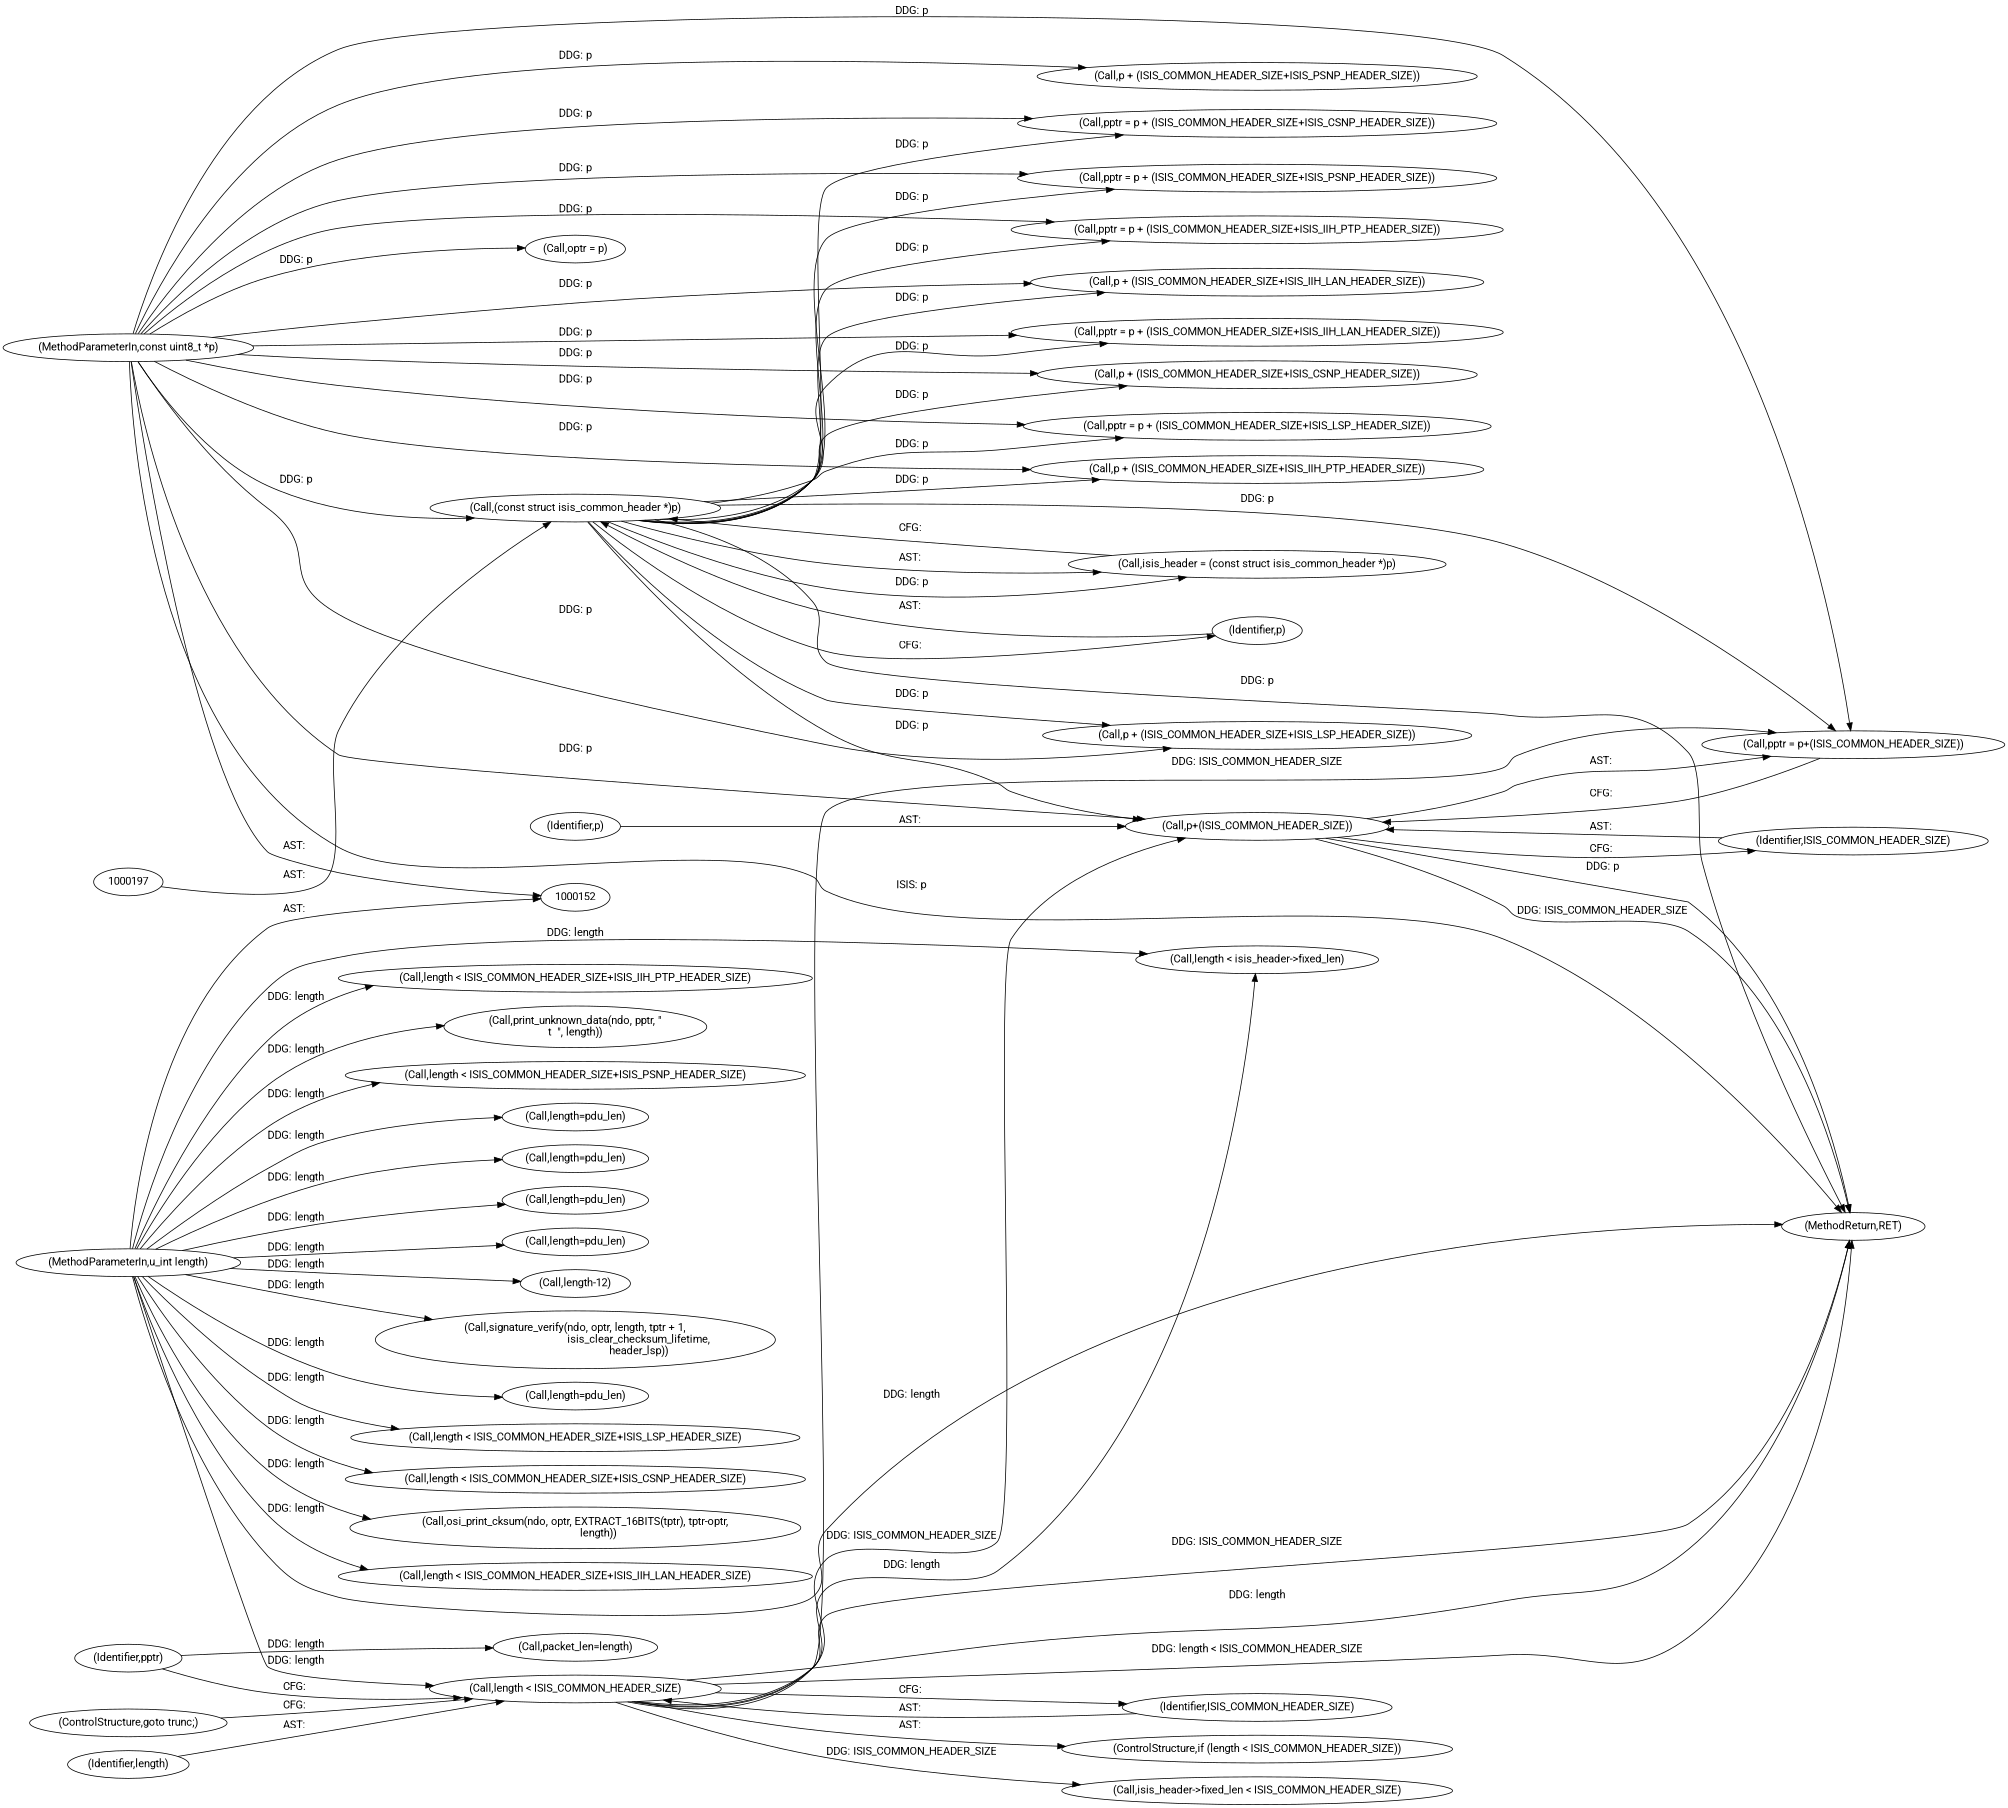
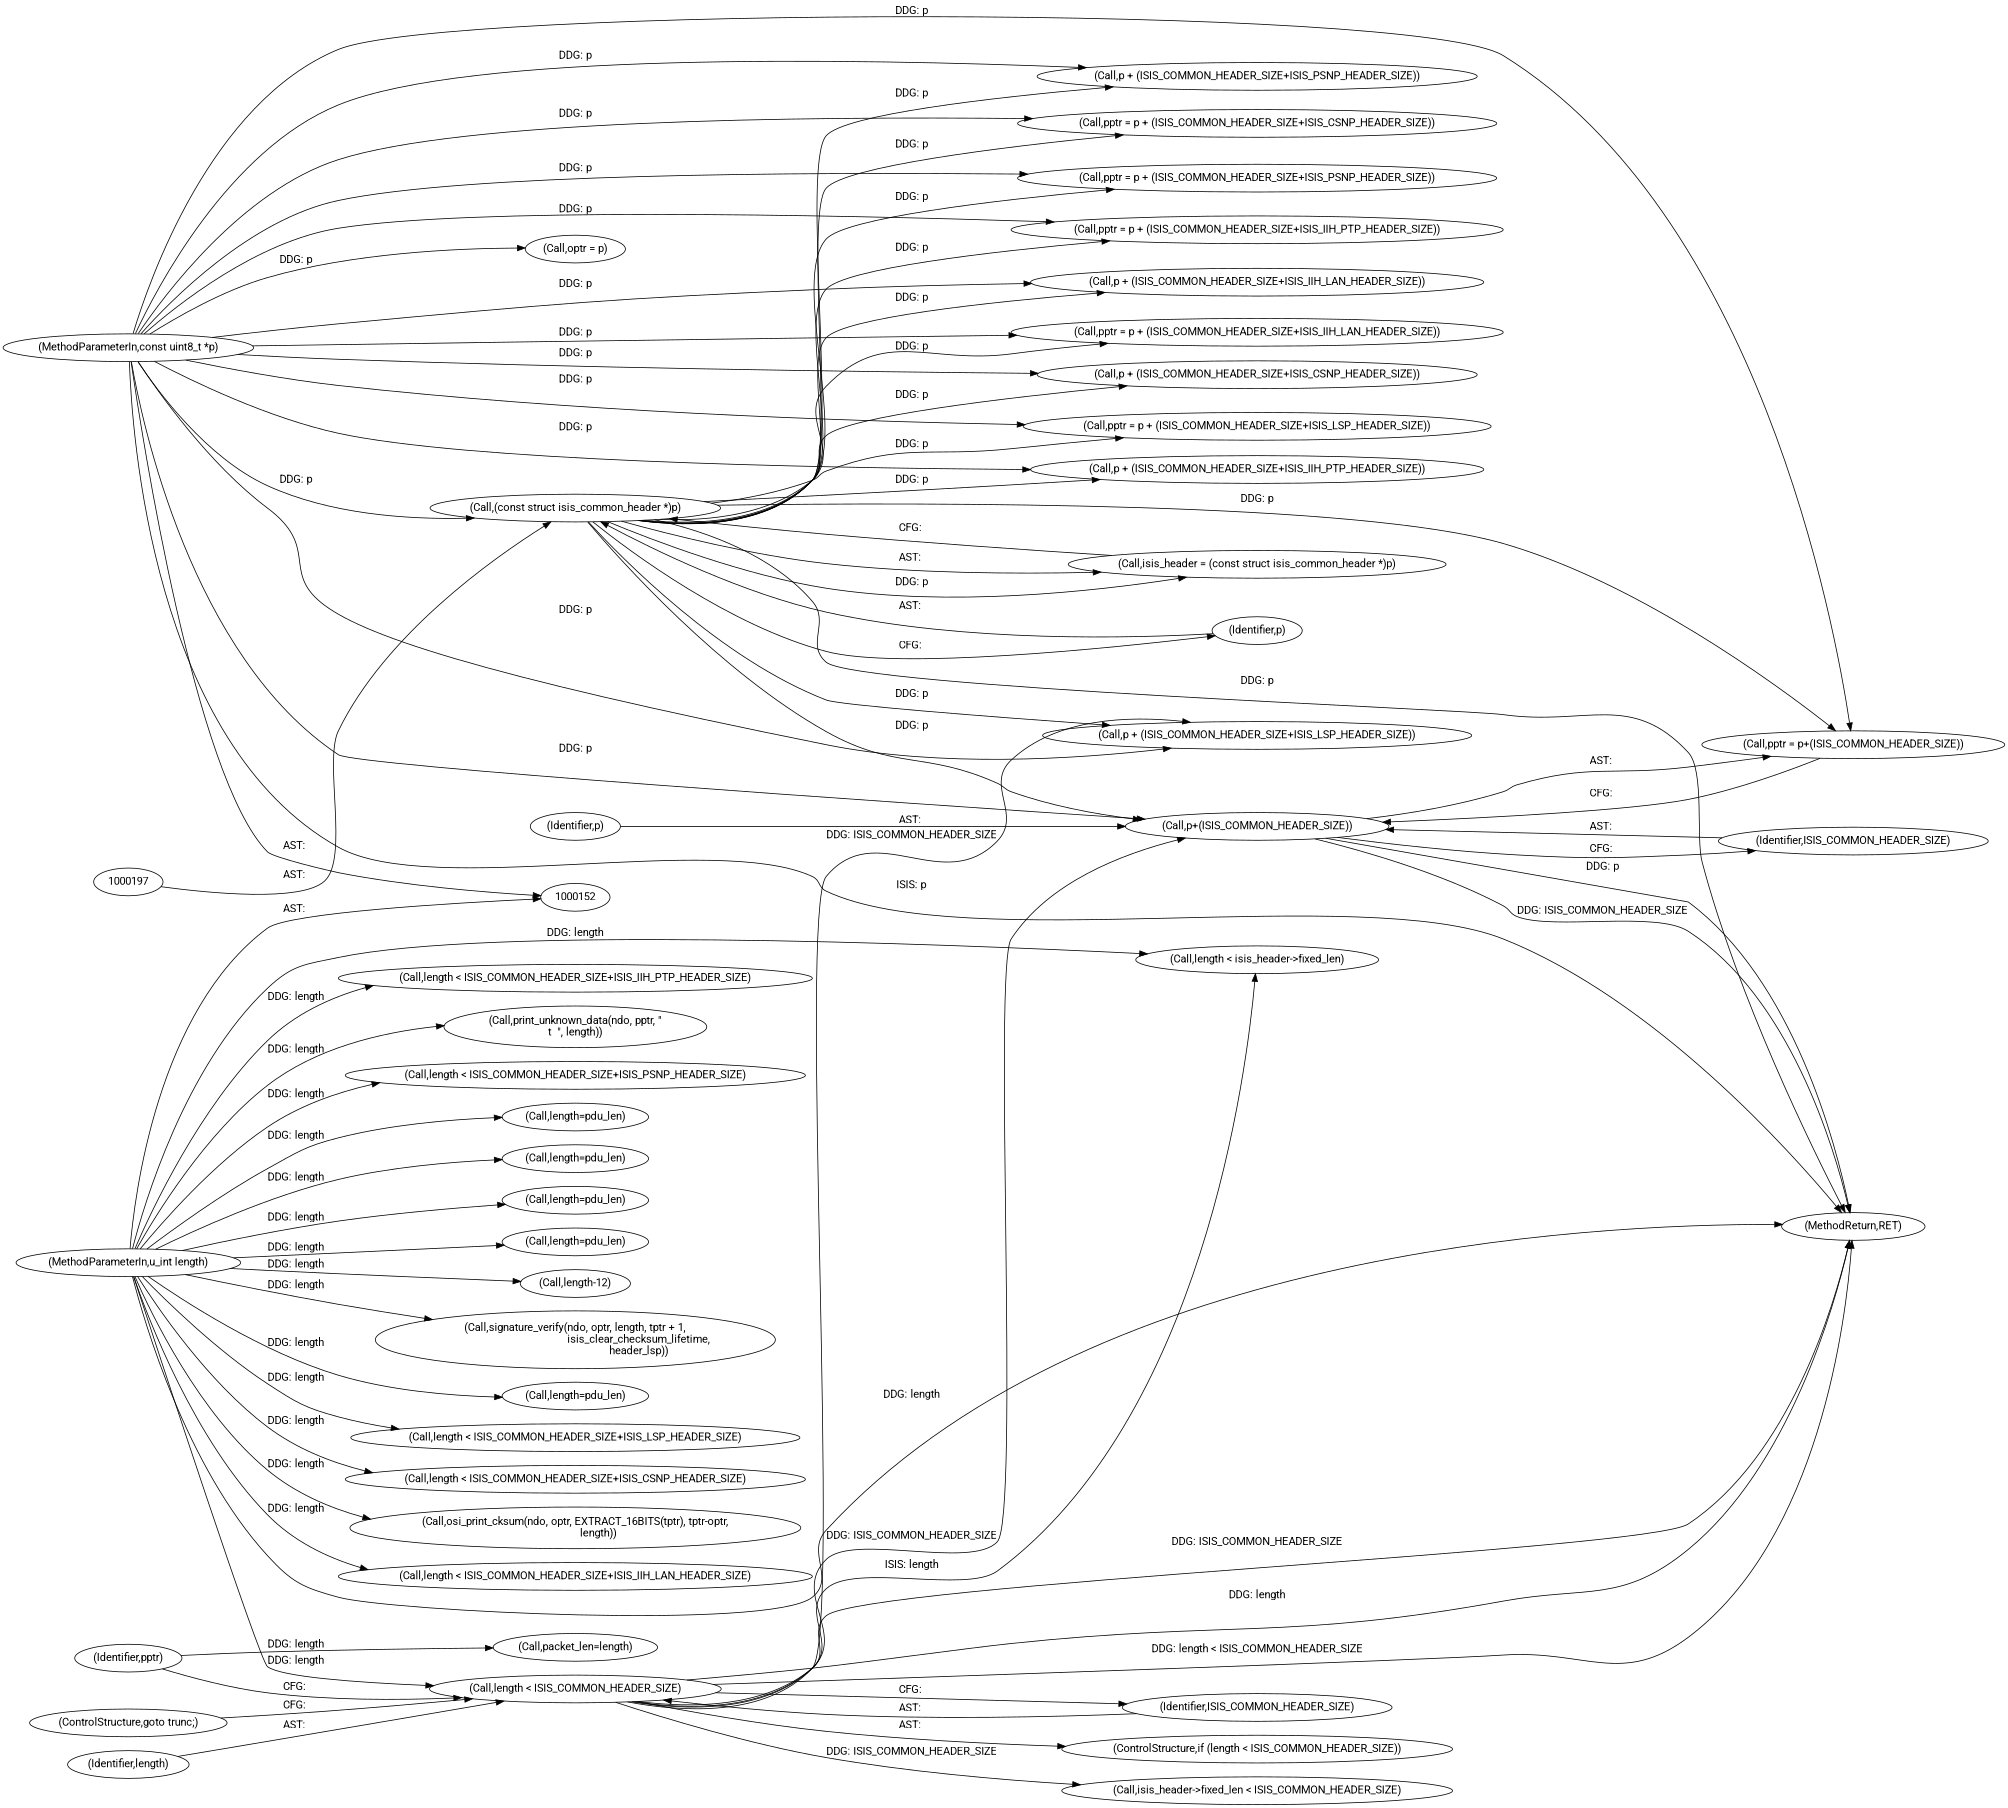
edge "(Call,(const struct isis_common_header *)p)" -> "(Call,p + (ISIS_COMMON_HEADER_SIZE+ISIS_PSNP_HEADER_SIZE))": added, label "DDG: p"
edge "(Call,length < ISIS_COMMON_HEADER_SIZE)" -> "(Call,pptr = p+(ISIS_COMMON_HEADER_SIZE))": now "(Call,length < ISIS_COMMON_HEADER_SIZE)" -> "(Call,p + (ISIS_COMMON_HEADER_SIZE+ISIS_LSP_HEADER_SIZE))"
edge "(Call,length < ISIS_COMMON_HEADER_SIZE)" -> "(Call,length < isis_header->fixed_len)": label "DDG: length" -> "ISIS: length"
